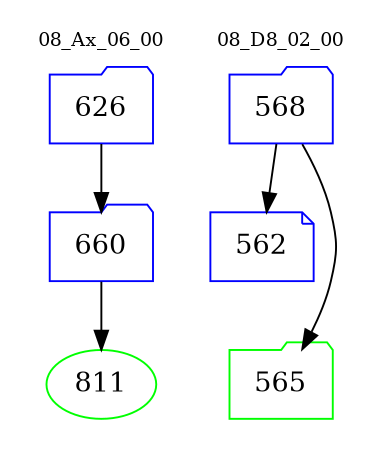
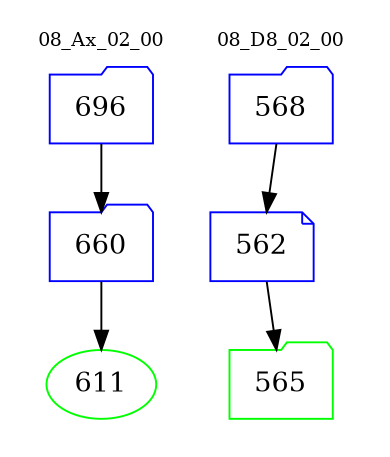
cluster "08_Ax_06_00": label "08_Ax_06_00" -> "08_Ax_02_00"
node "626": label "626" -> "696"
edge "568" -> "565": now "562" -> "565"
node "811": label "811" -> "611"
